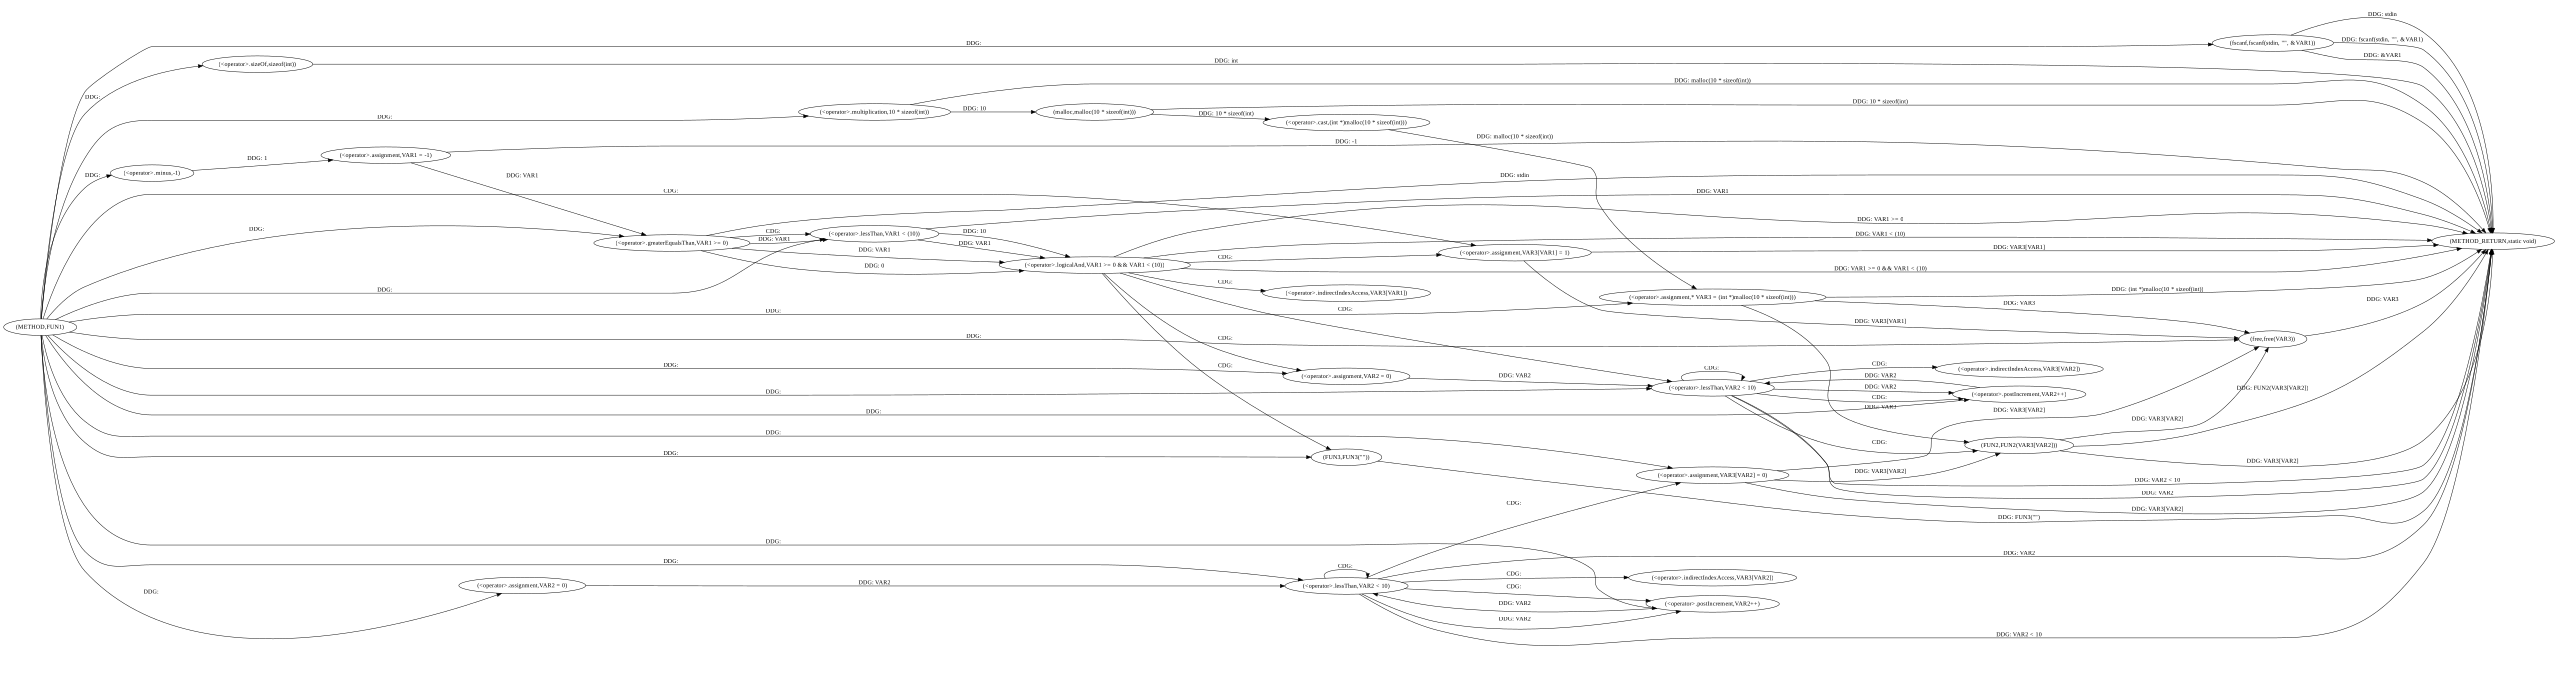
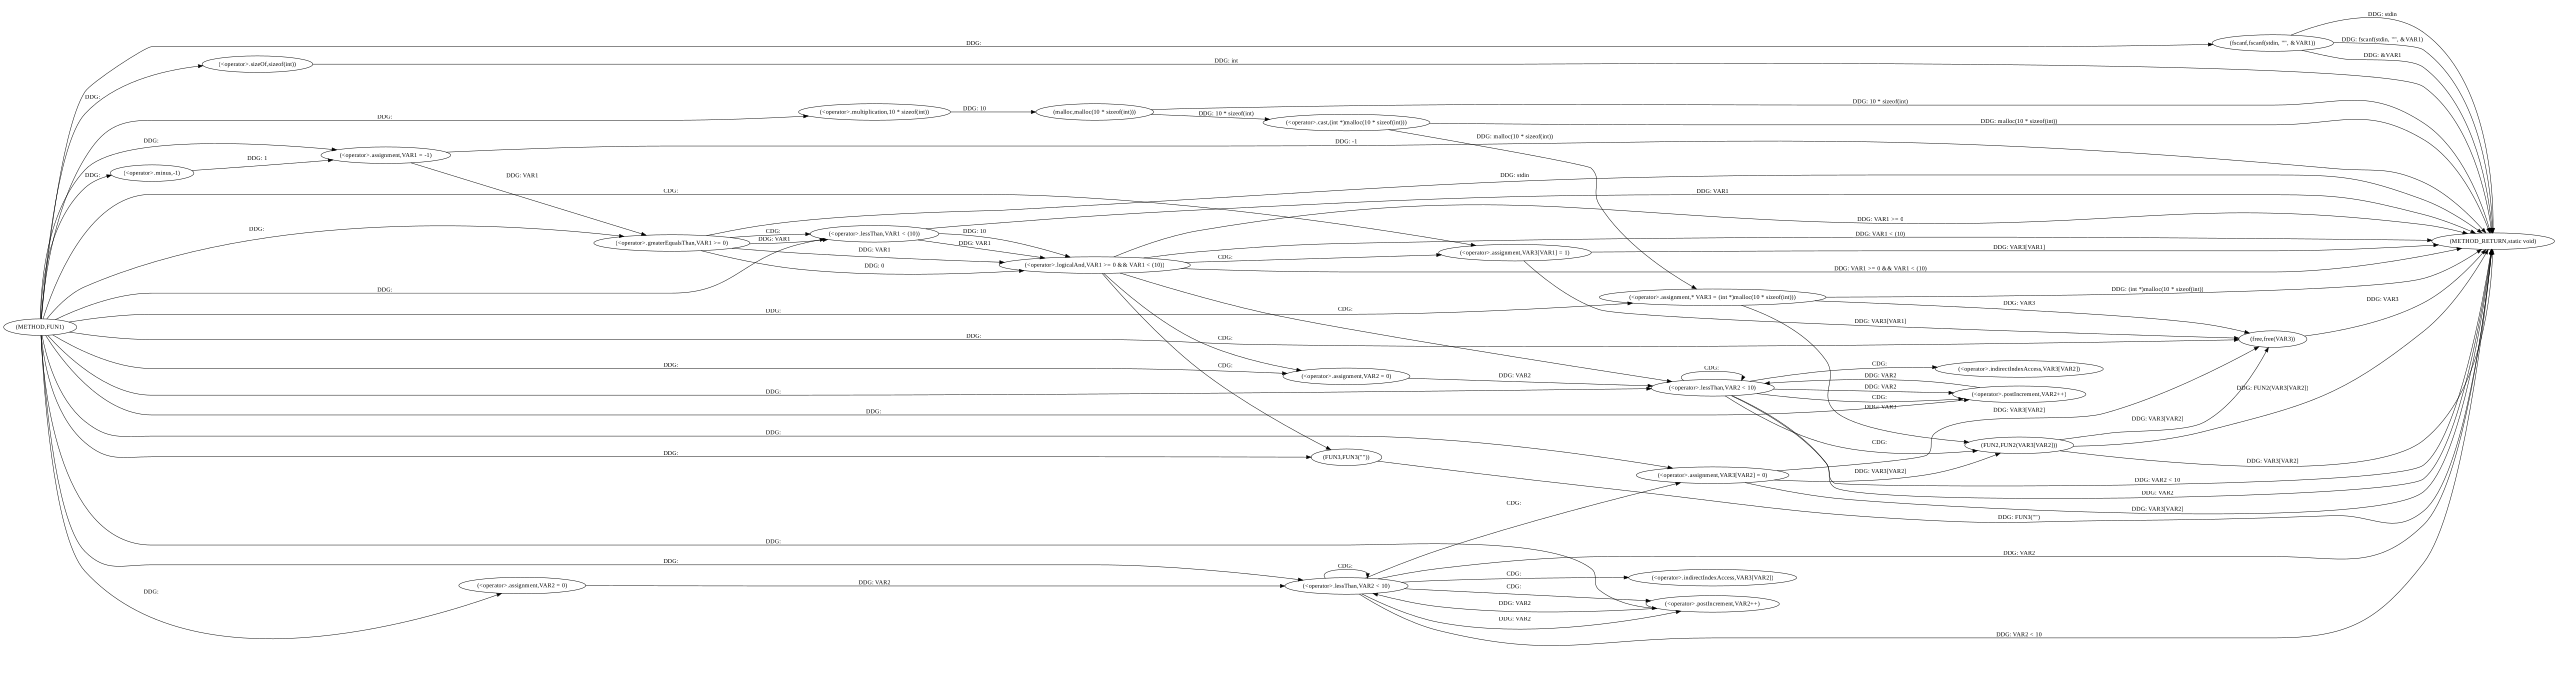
edge "(<operator>.multiplication,10 * sizeof(int))" -> "(METHOD_RETURN,static void)": now "(<operator>.cast,(int *)malloc(10 * sizeof(int)))" -> "(METHOD_RETURN,static void)"
edge "(METHOD,FUN1)" -> "(<operator>.assignment,VAR1 = -1)": added, label "DDG:"
node "(<operator>.indirectIndexAccess,VAR3[VAR1])": removed
